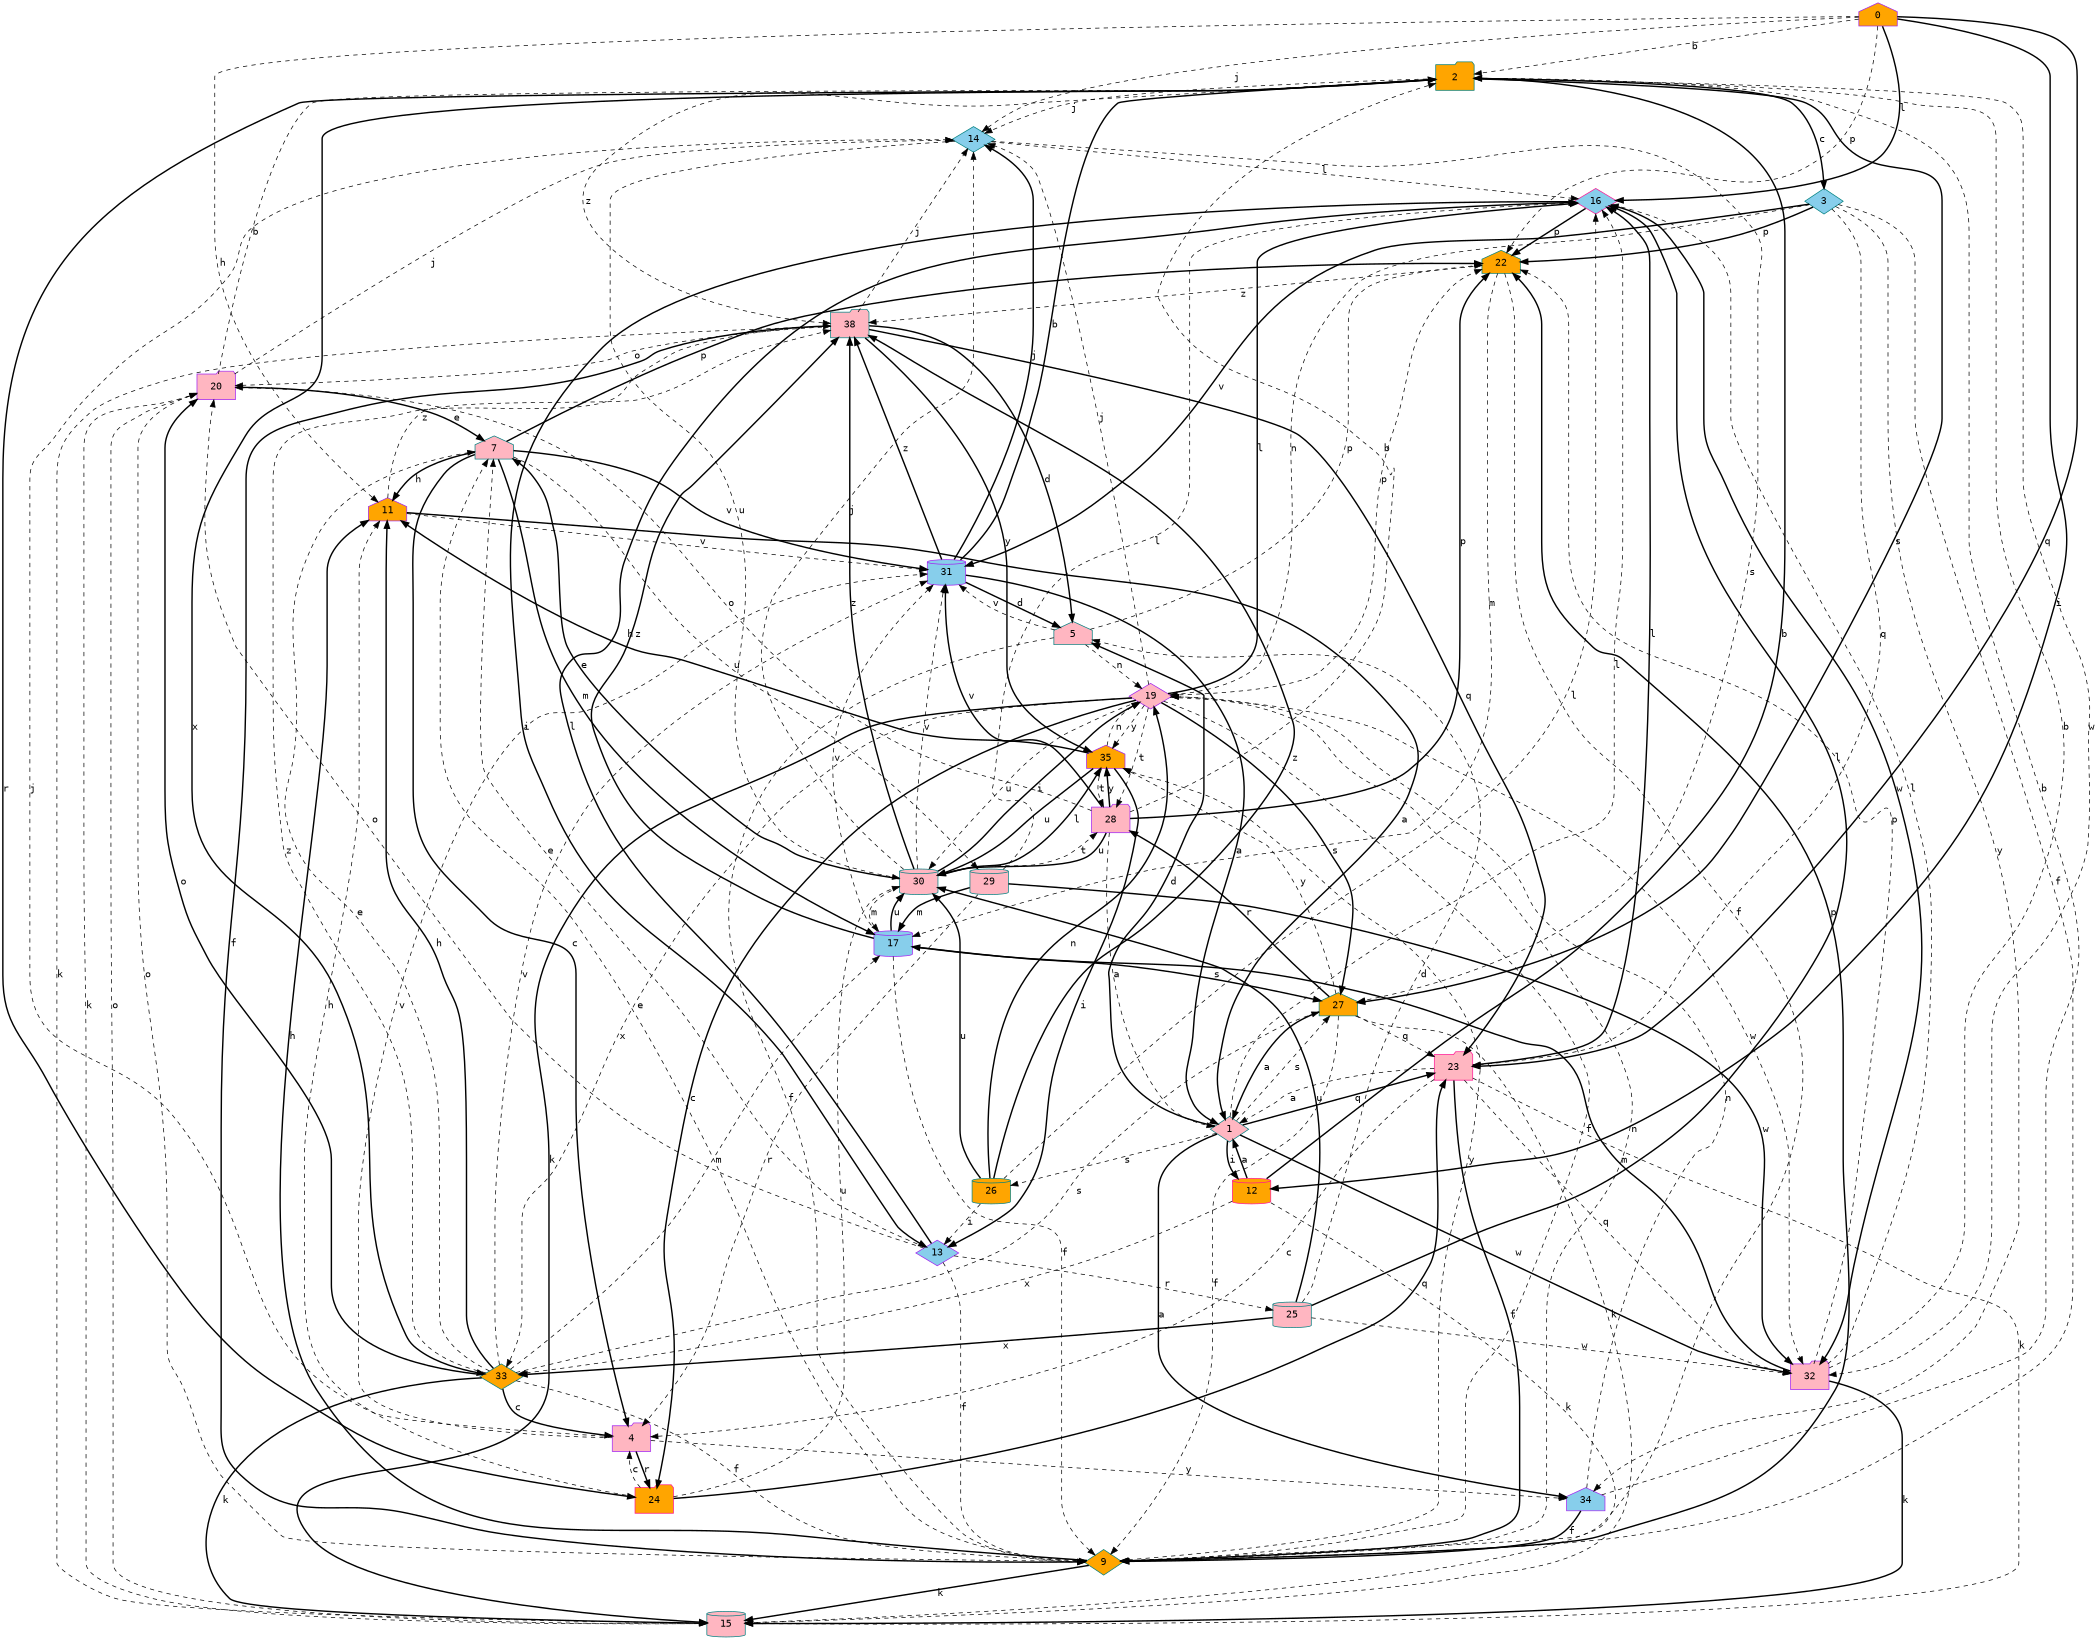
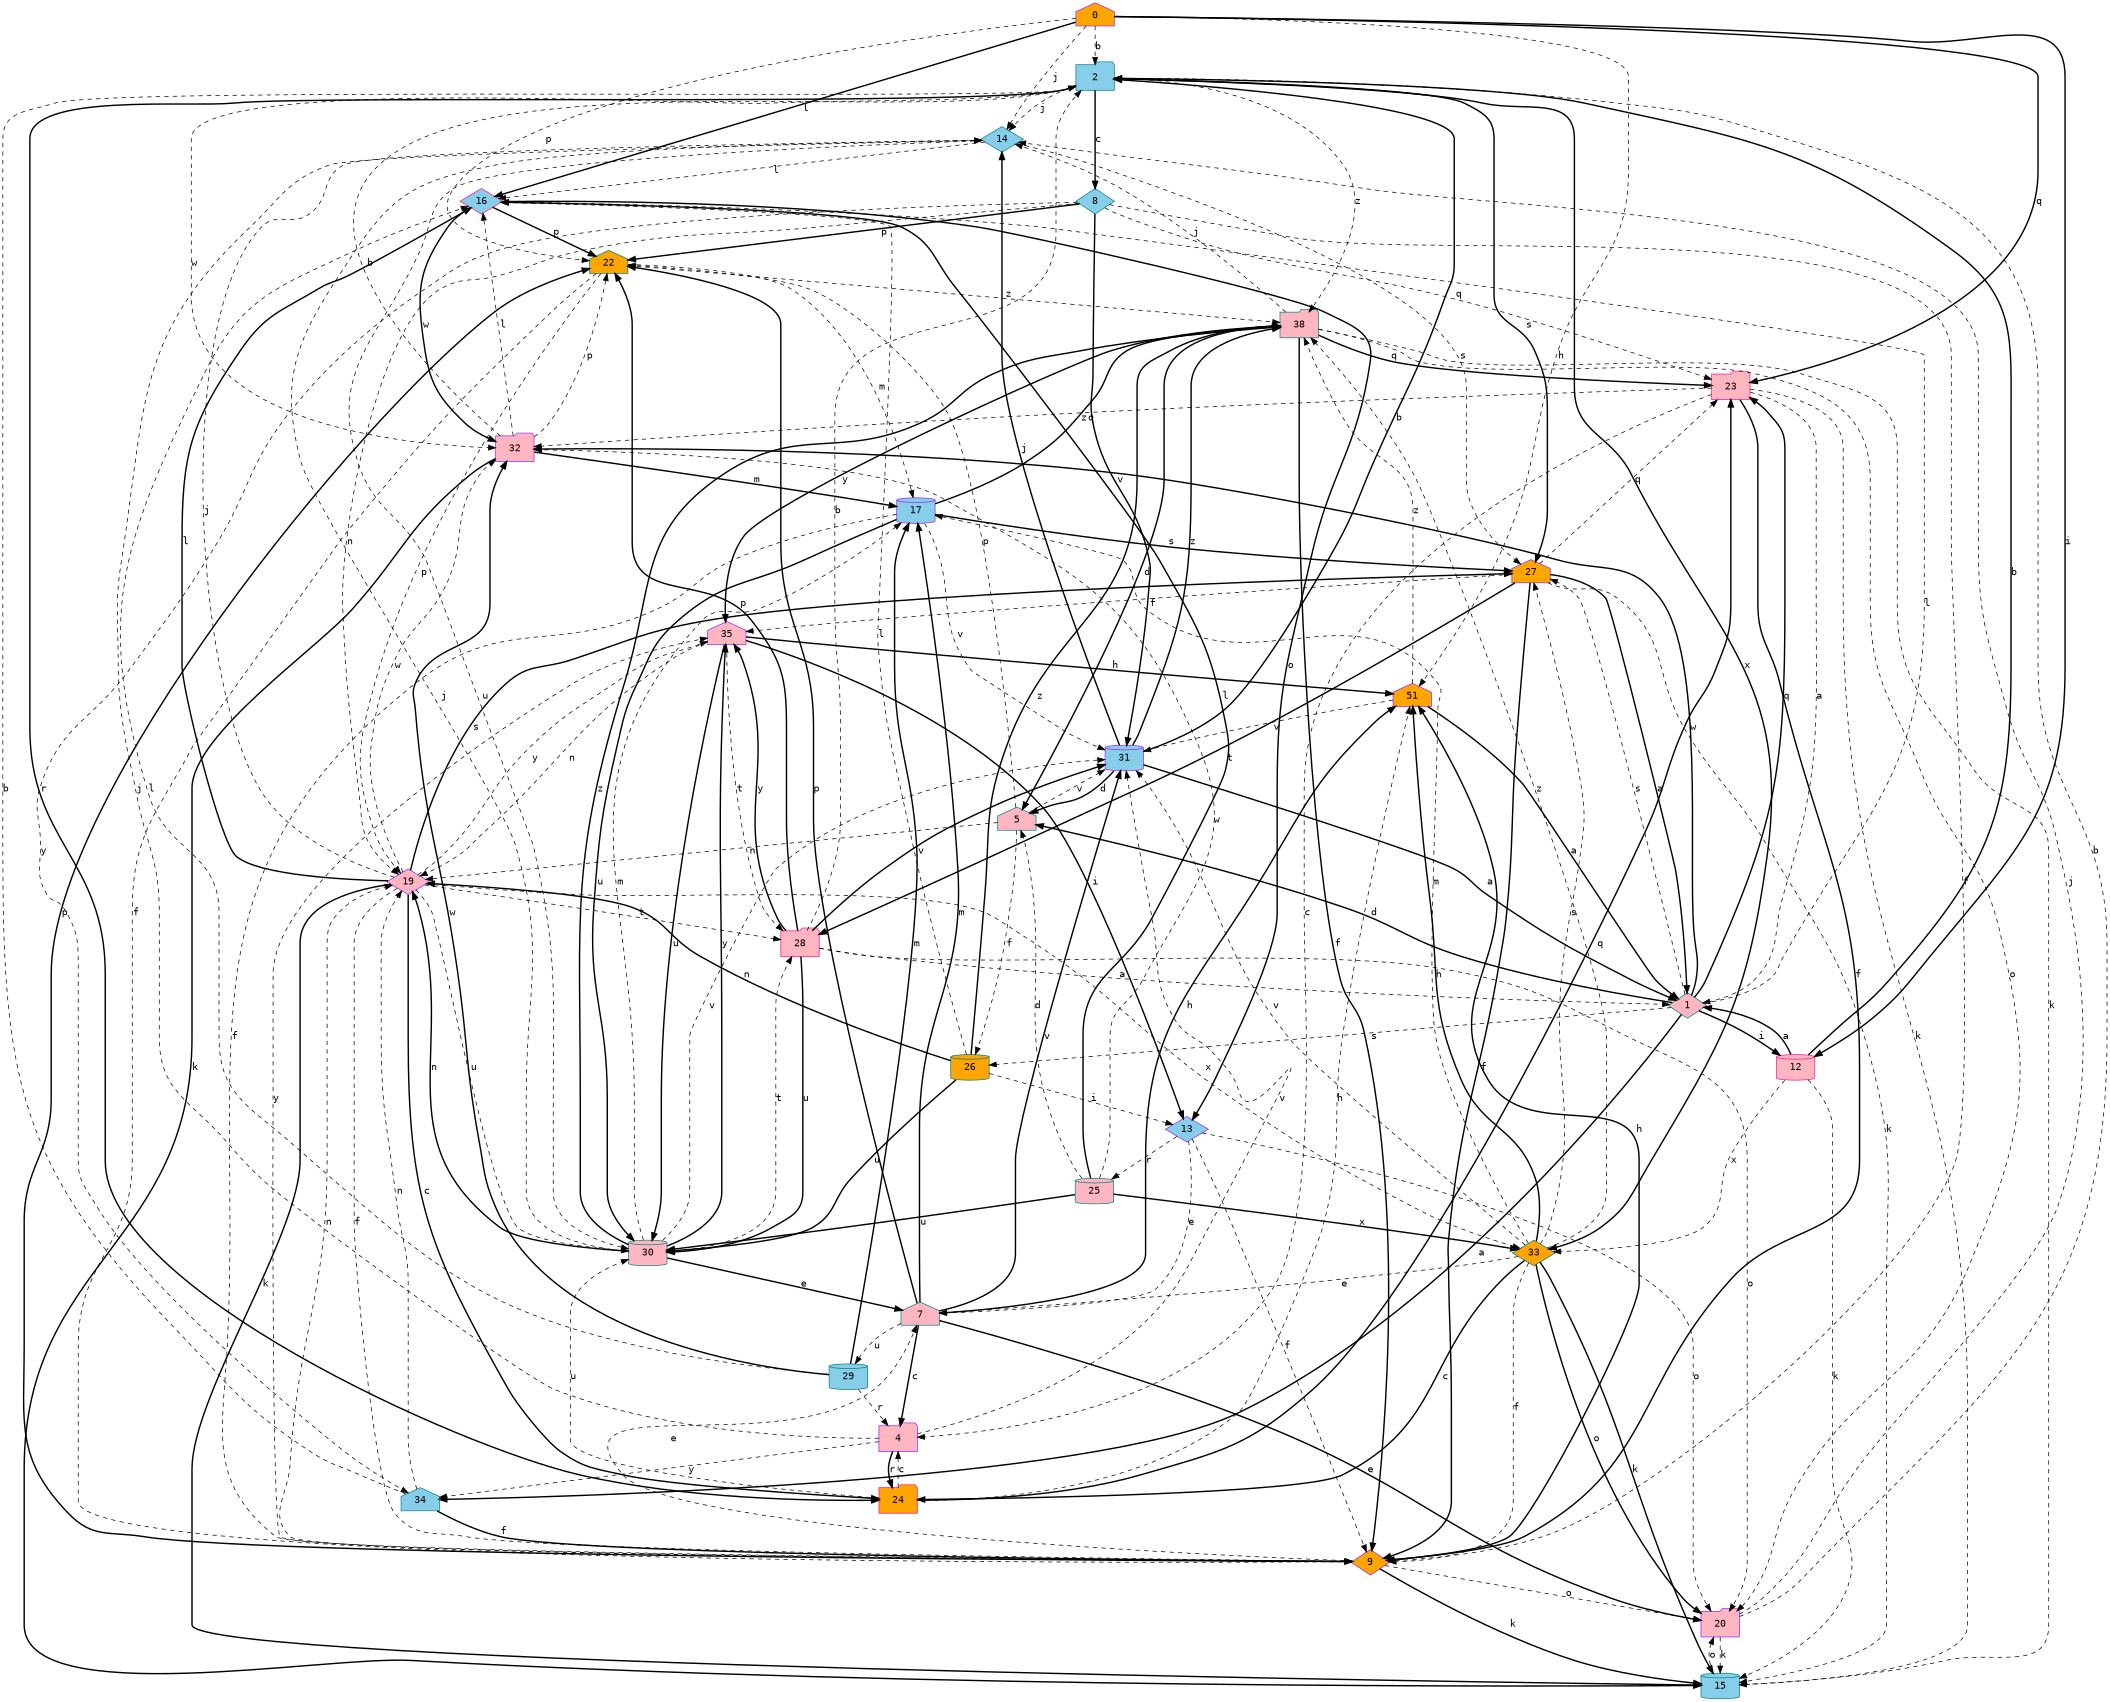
node "2": fillcolor orange -> skyblue
node "3": label "3" -> "8"
edge "20" -> "7": reversed
edge "13" -> "16": removed, label "l"
node "11": label "11" -> "51"
edge "19" -> "22": reversed
edge "23" -> "16": removed, label "l"
edge "16" -> "13": label "i" -> "o"
node "35": fillcolor orange -> lightpink
edge "30" -> "19": label "i" -> "n"
edge "30" -> "35": label "l" -> "y"
node "28": color purple -> deeppink
node "29": fillcolor lightpink -> skyblue
edge "27" -> "35": label "y" -> "f"
edge "27" -> "28": label "r" -> "t"
node "27": color teal -> purple
edge "5" -> "9": now "5" -> "26"
node "12": fillcolor orange -> lightpink
edge "27" -> "9": style dashed -> bold
edge "33" -> "4": now "33" -> "24"
node "34": color purple -> teal
node "9": color teal -> purple
node "15": fillcolor lightpink -> skyblue
